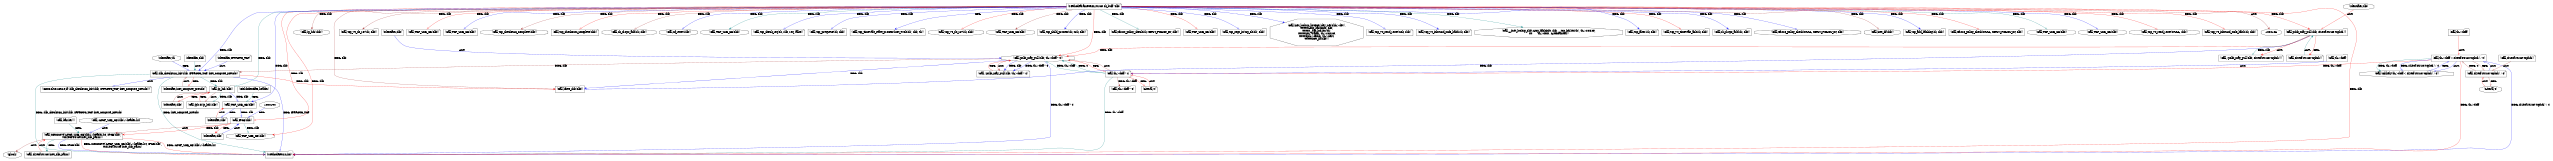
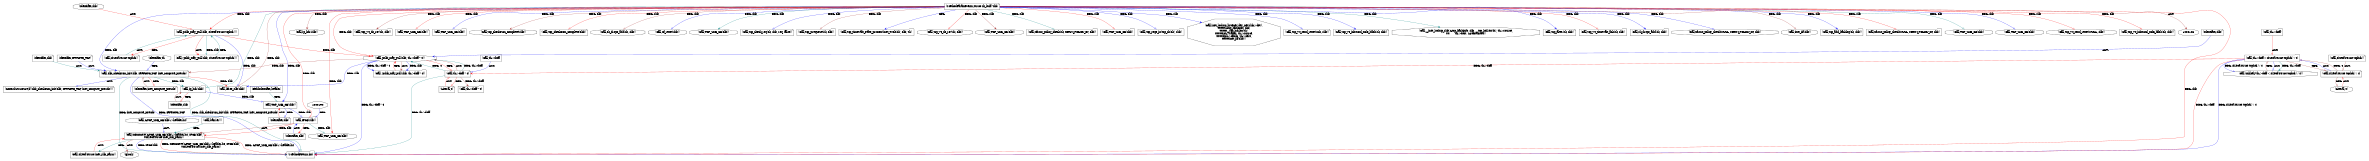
edge "(MethodParameterIn,struct sk_buff *skb)" -> "(Call,tcp_prequeue(sk, skb))": color blue -> brown
node "(Call,tcp_child_process(sk, nsk, skb))": removed
edge "(Call,!pskb_may_pull(skb, sizeof(struct tcphdr)))" -> "(Call,pskb_may_pull(skb, sizeof(struct tcphdr)))": added, label "CFG:"
edge "(Call,unlikely(th->doff < sizeof(struct tcphdr) / 4))" -> "(Call,th->doff < sizeof(struct tcphdr) / 4)": color blue -> brown
node "(Call,!pskb_may_pull(skb, th->doff * 4))": shape note -> folder
node "(Call,iph = ip_hdr(skb))": removed
